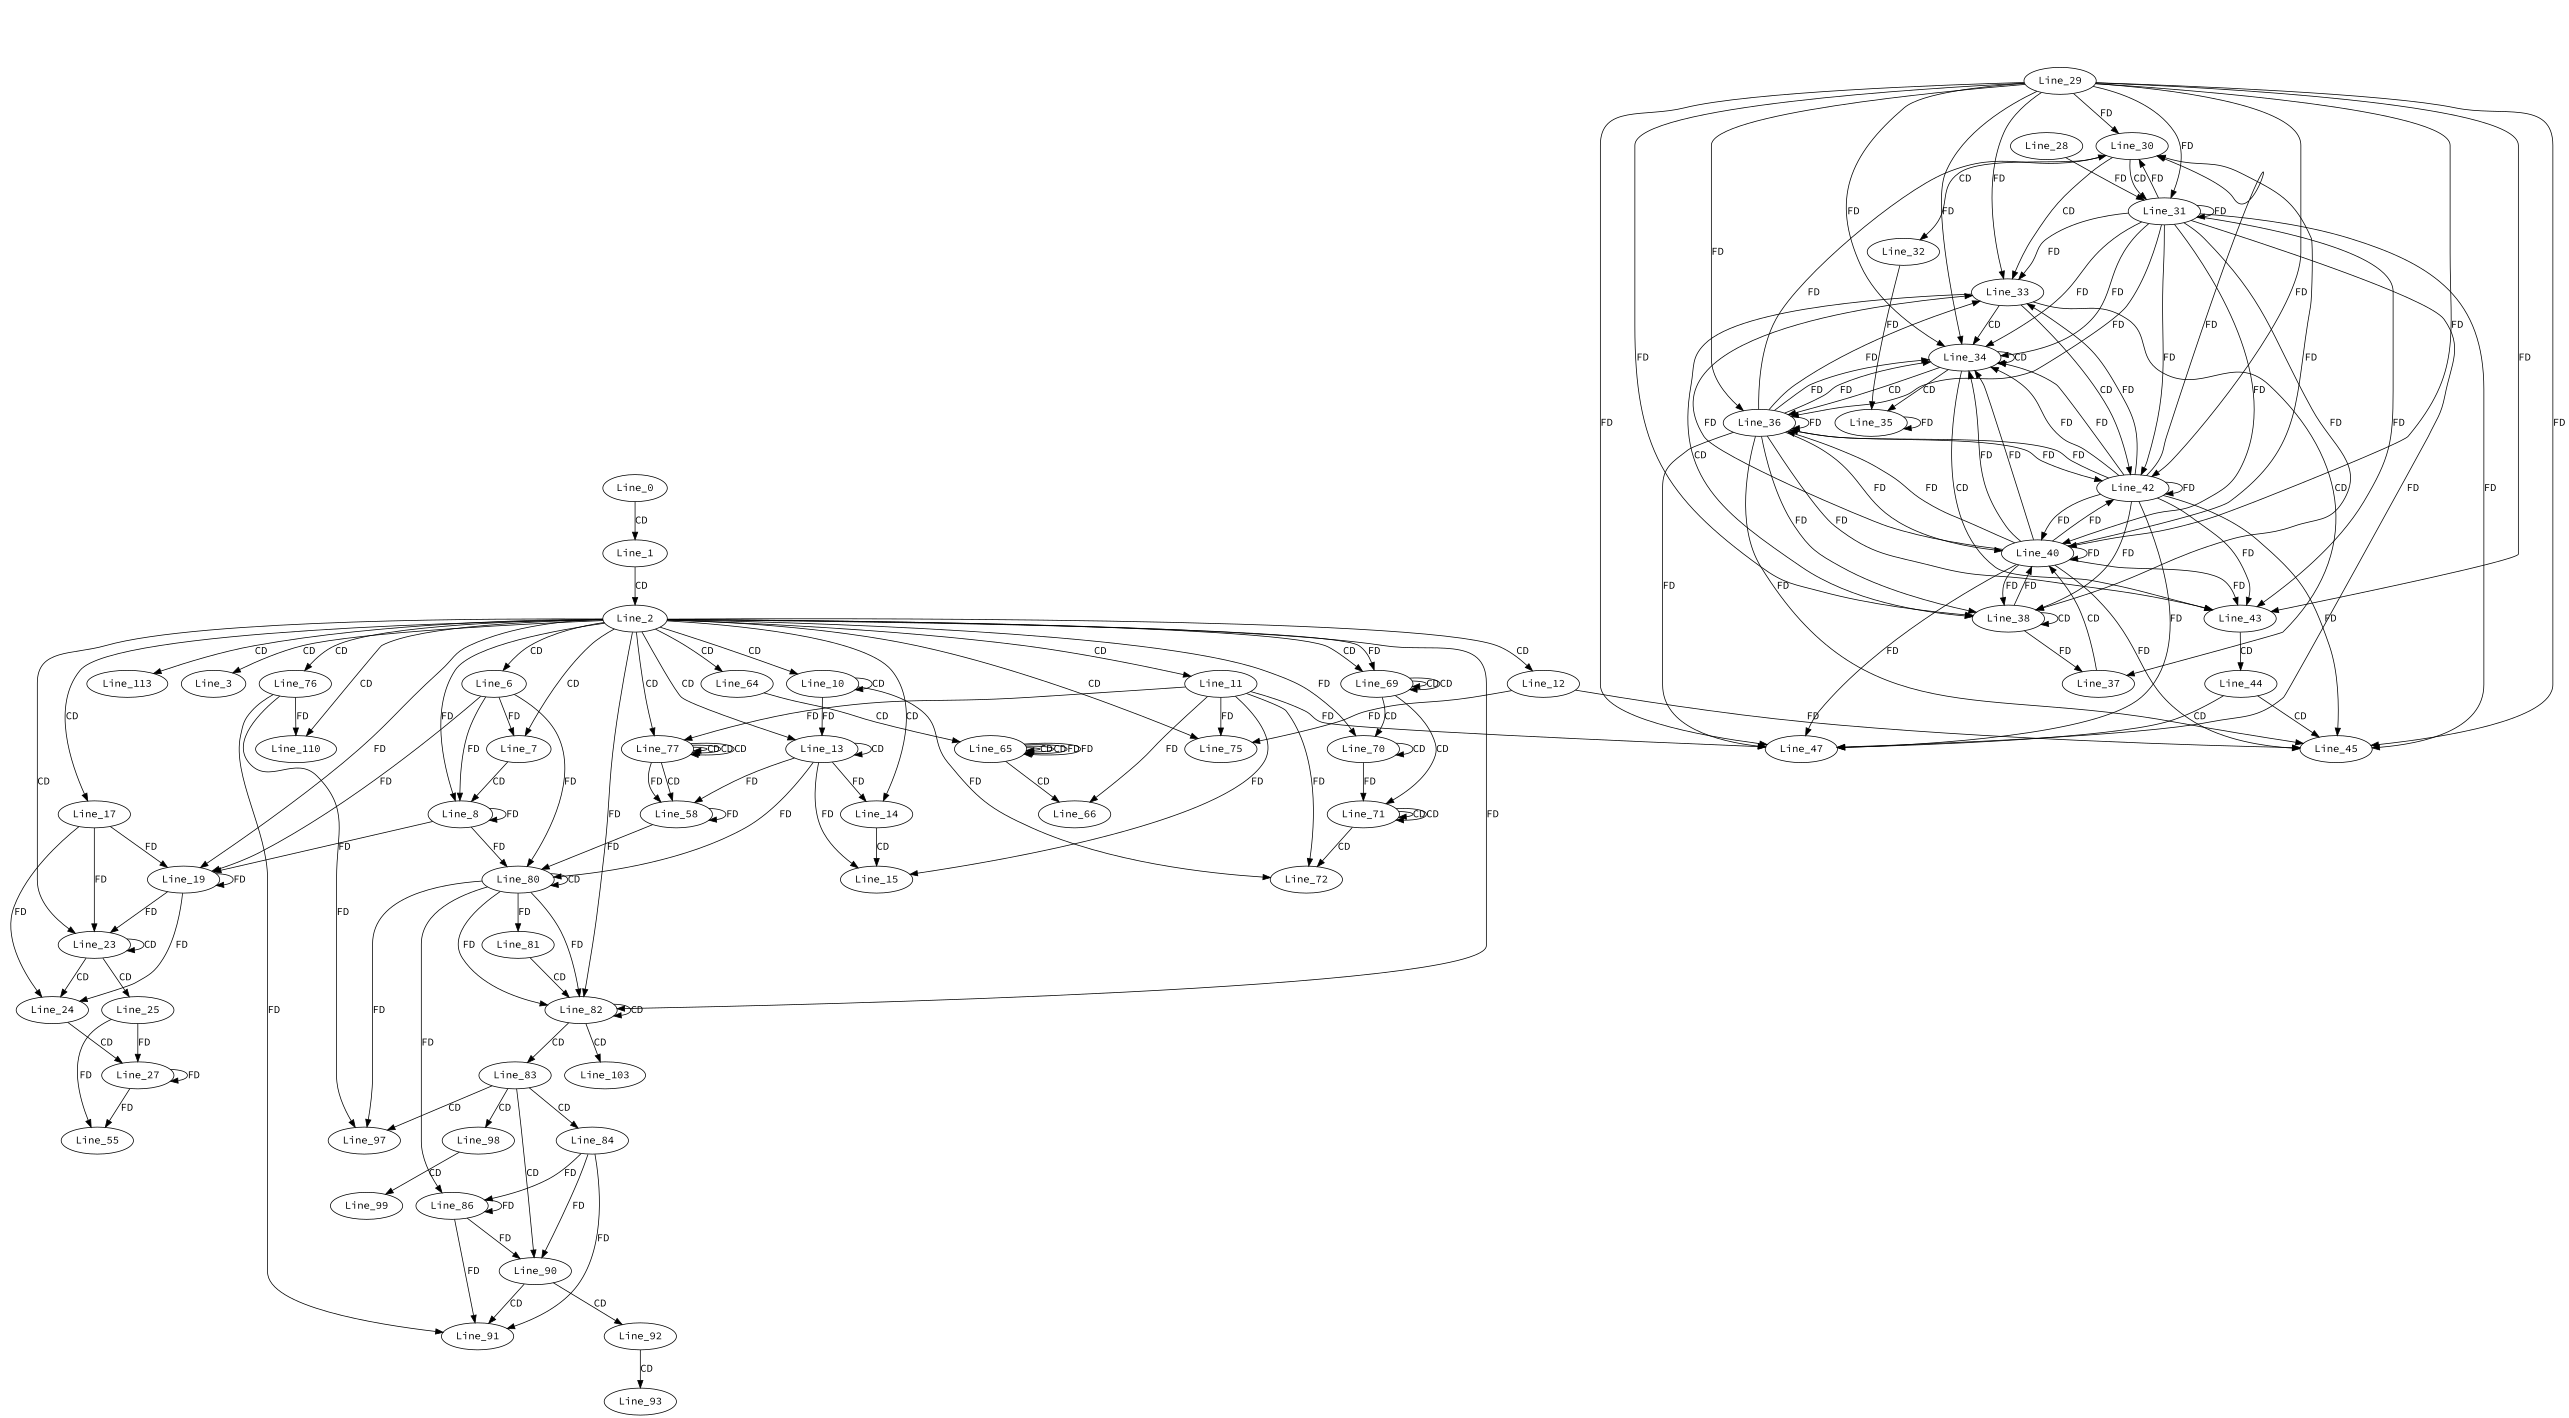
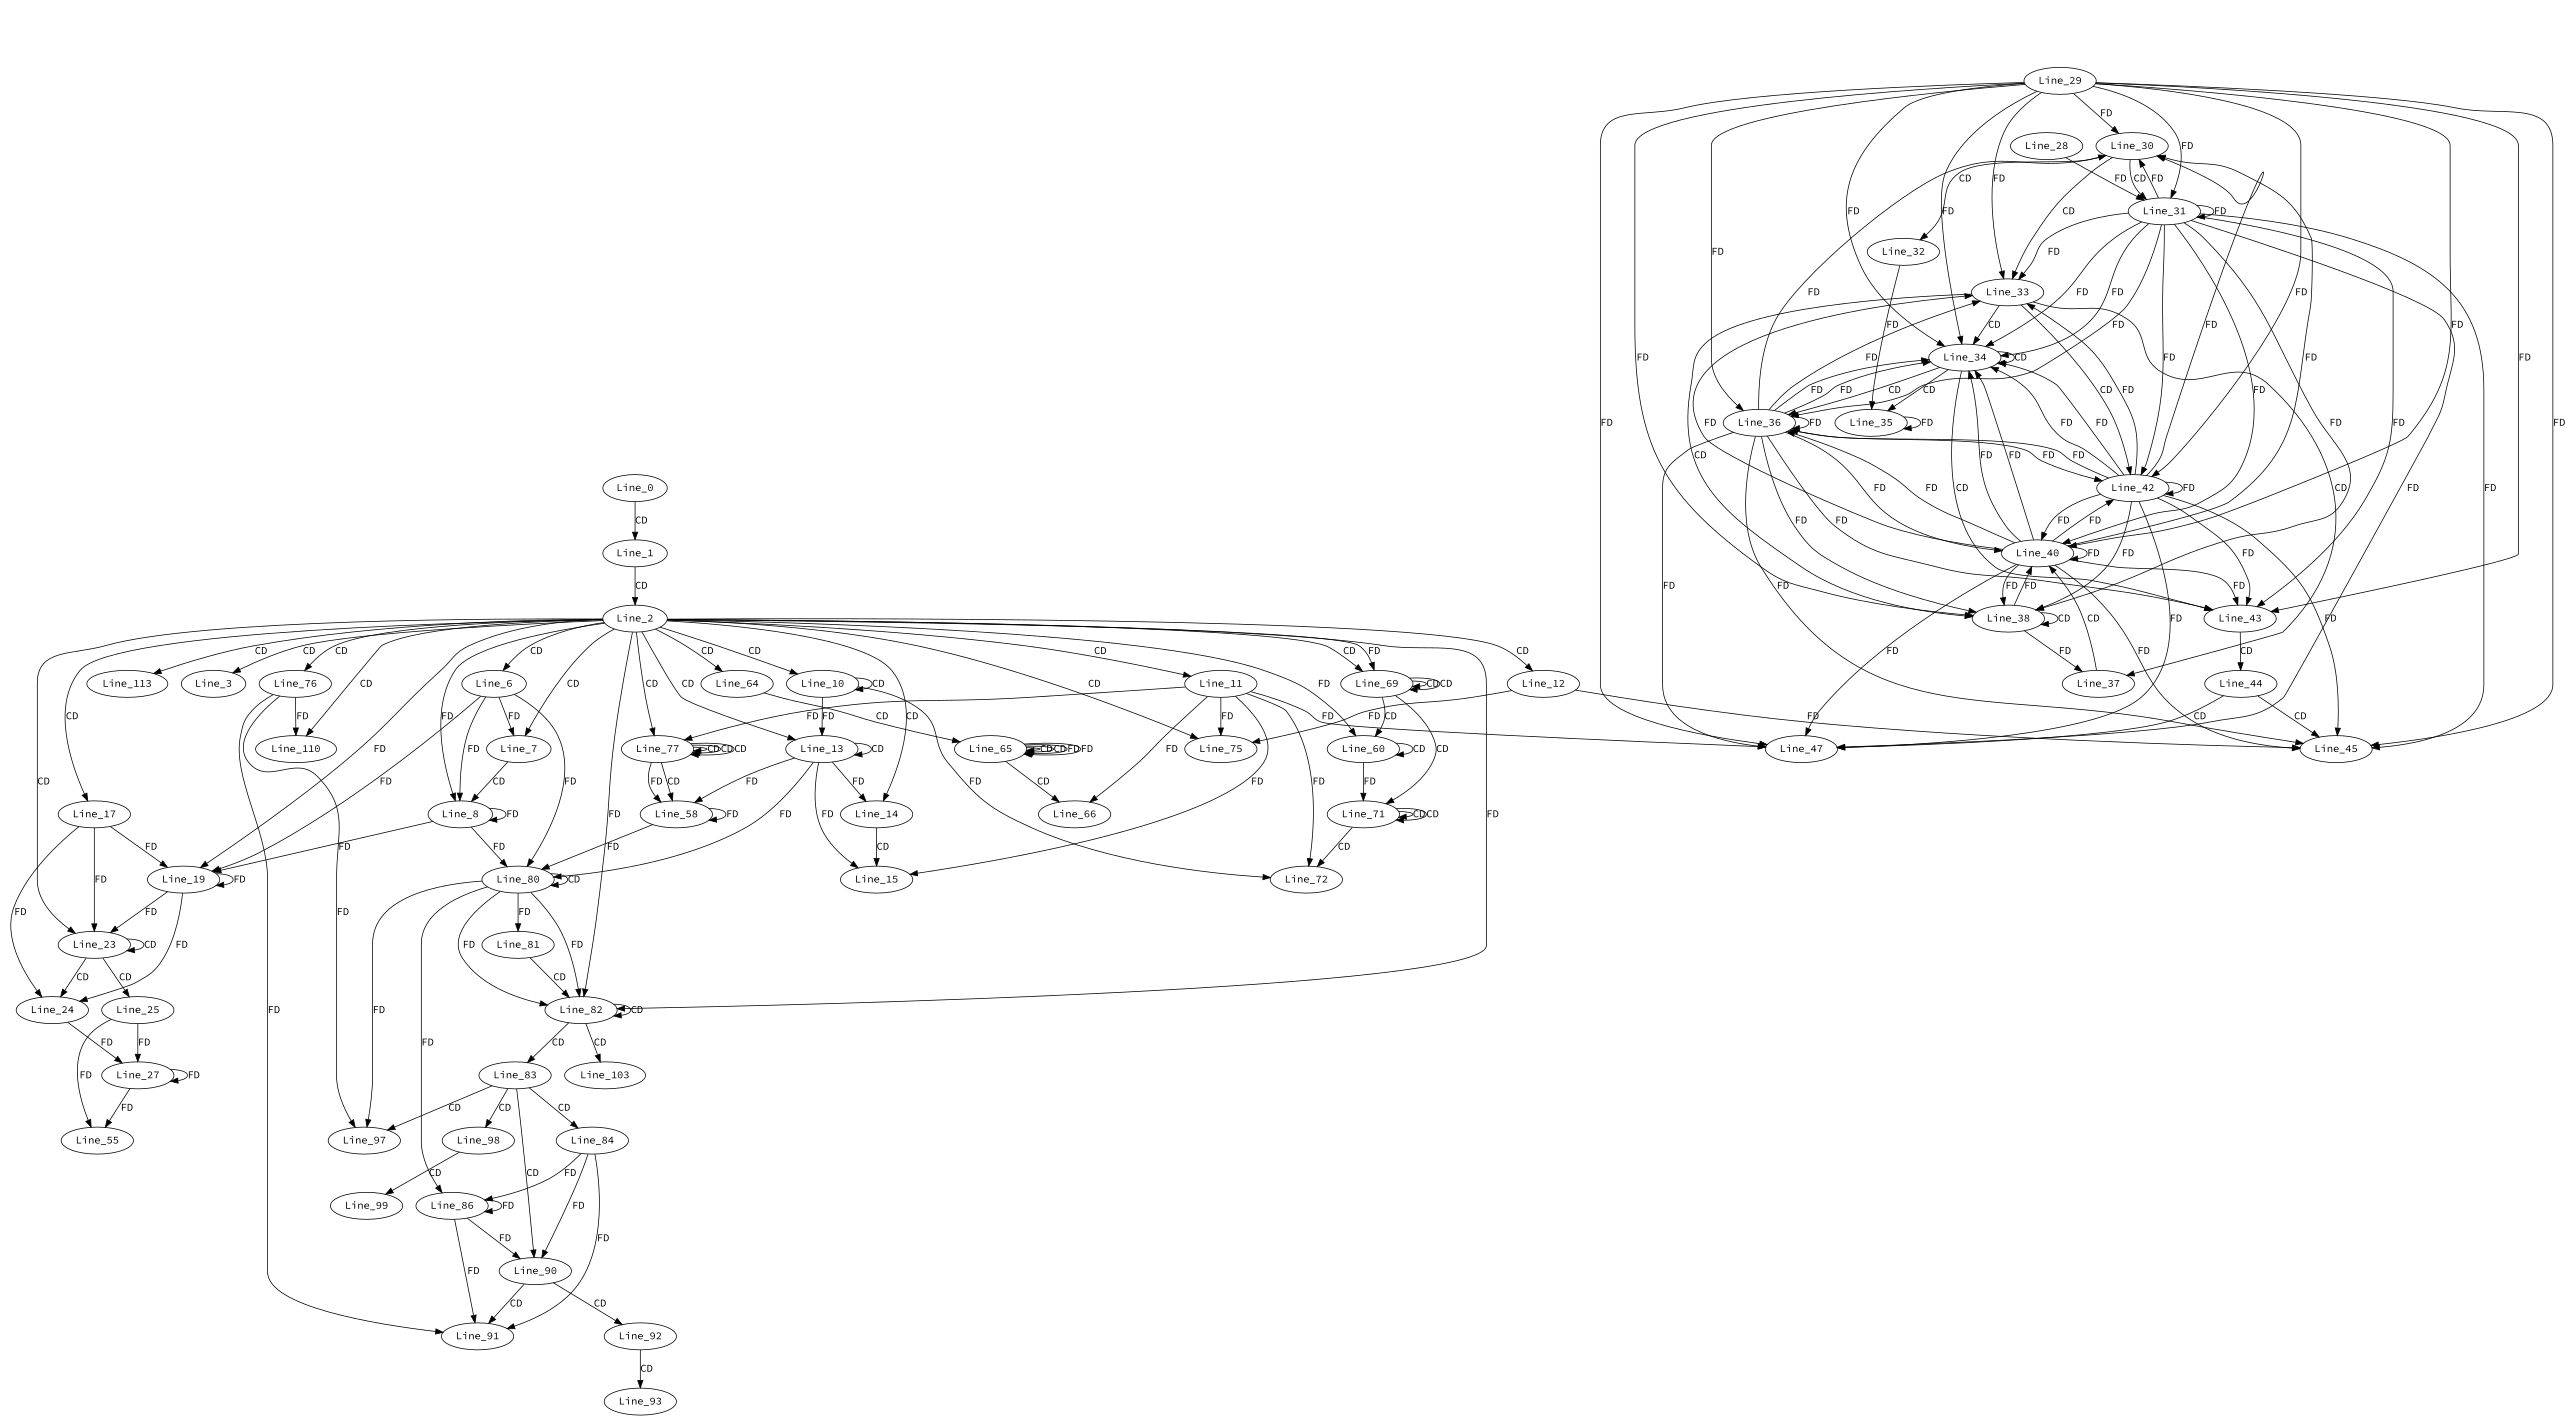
node "Line_70": label "Line_70" -> "Line_60"
edge "Line_24" -> "Line_27": label "CD" -> "FD"
